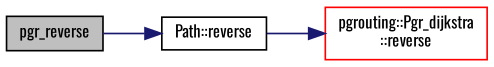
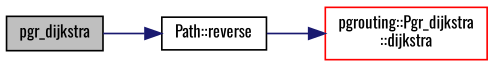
node "pgr_reverse": label "pgr_reverse" -> "pgr_dijkstra"
node "pgrouting::Pgr_dijkstra ::reverse": label "pgrouting::Pgr_dijkstra ::reverse" -> "pgrouting::Pgr_dijkstra ::dijkstra"
